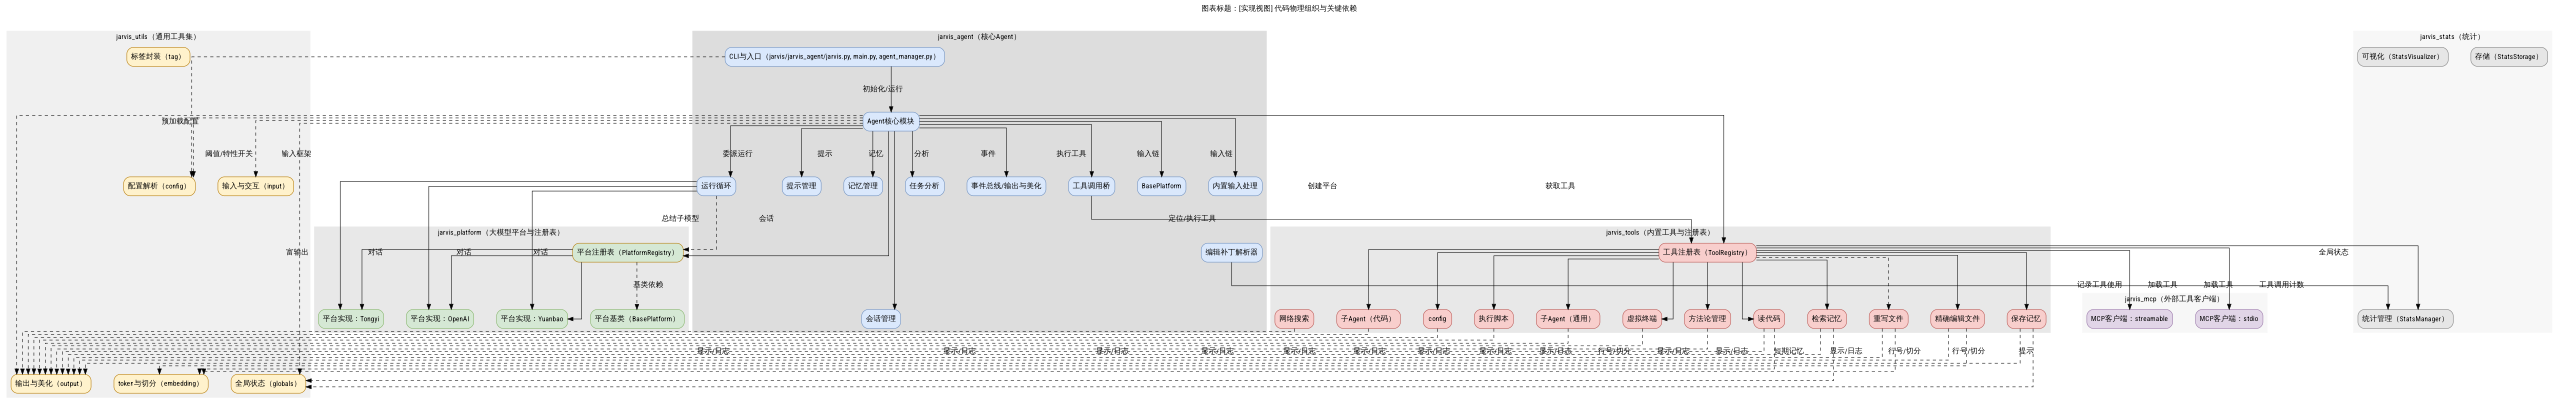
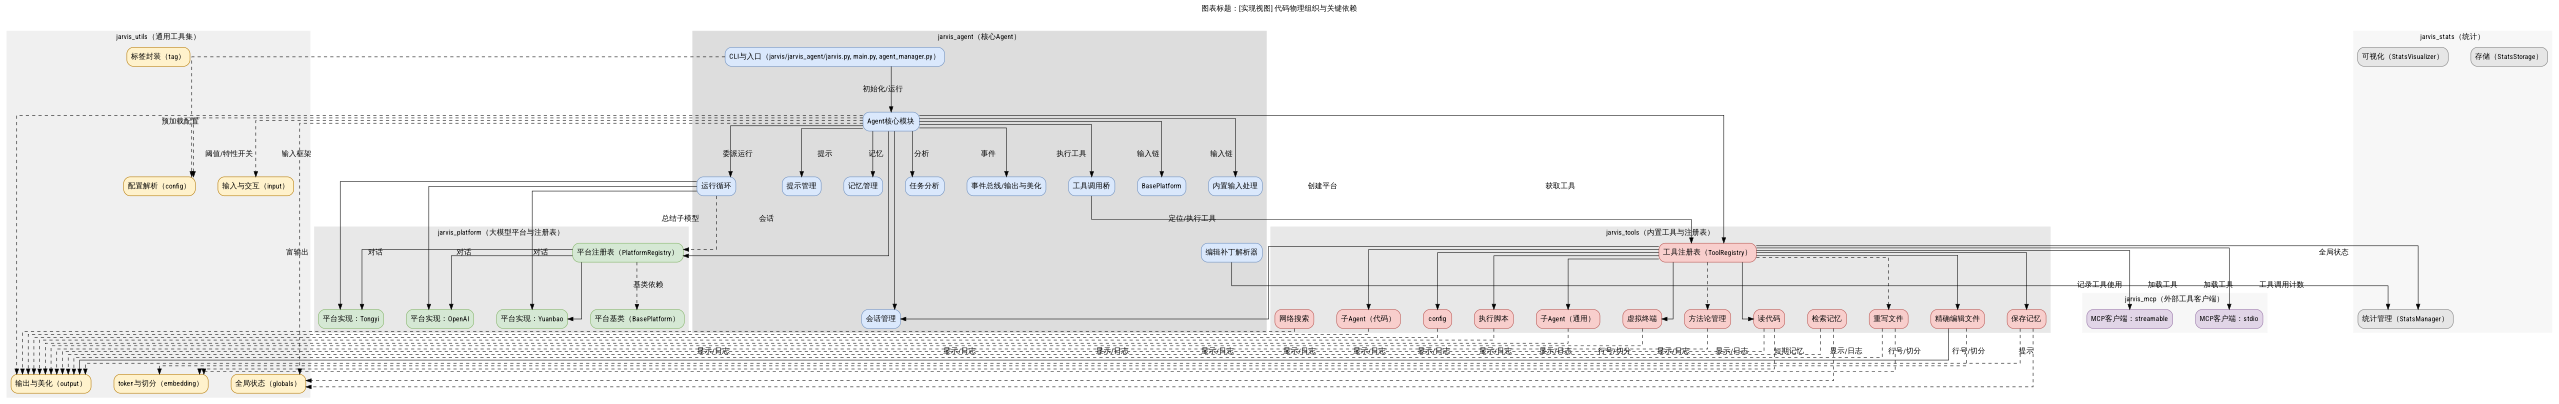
node "平台注册表（PlatformRegistry）": color #b57800 -> #82b366
edge "工具注册表（ToolRegistry）" -> "检索记忆": now "工具注册表（ToolRegistry）" -> "会话管理"
edge "工具注册表（ToolRegistry）" -> "方法论管理": style solid -> dashed
edge "精确编辑文件" -> "输出与美化（output）": style dashed -> solid
